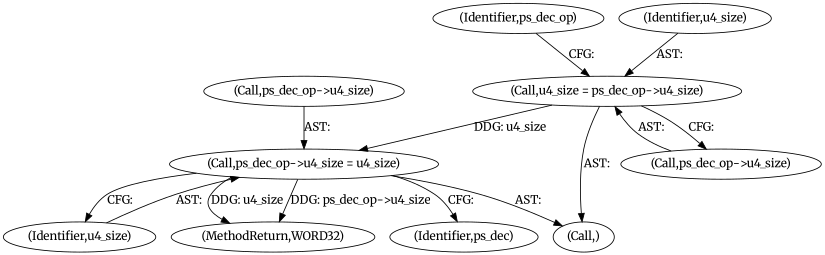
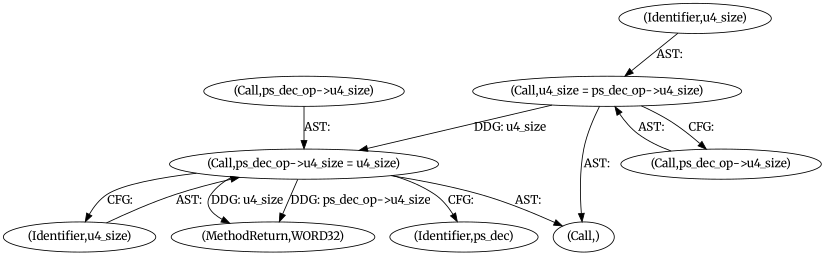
node "(Identifier,ps_dec_op)": removed
